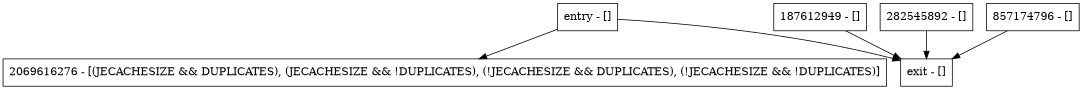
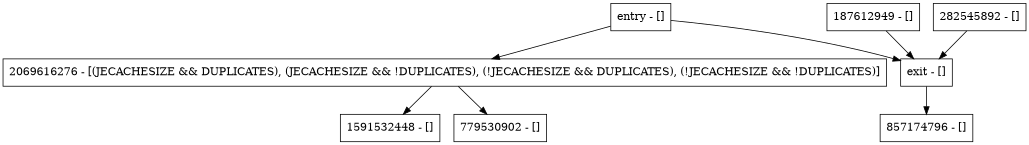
edge "857174796 - []" -> "exit - []": reversed
node "1591532448 - []": added
node "779530902 - []": added
